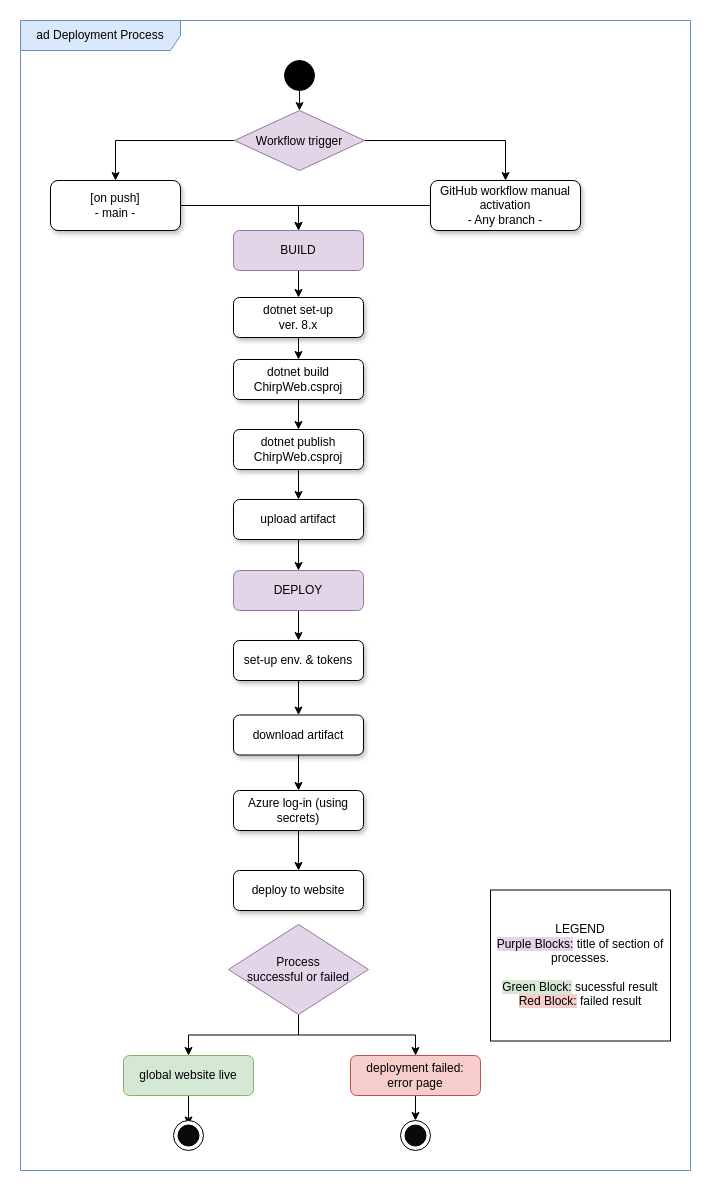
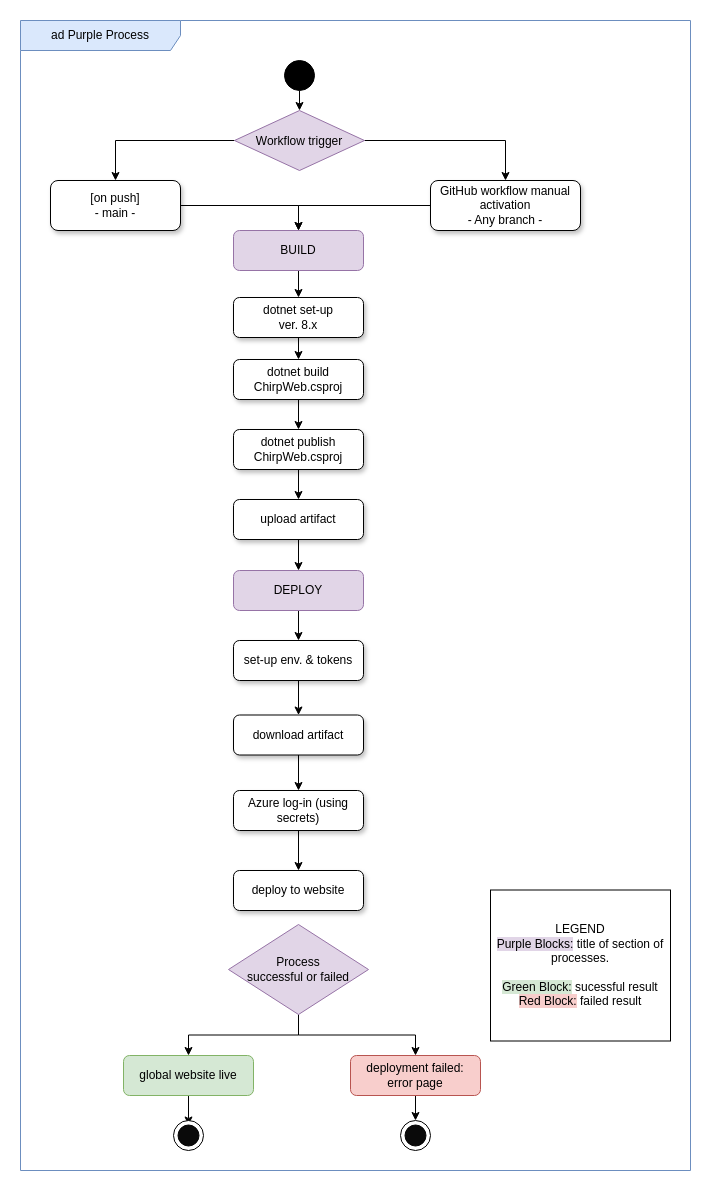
node "ad Deployment Process": label "ad Deployment Process" -> "ad Purple Process"
